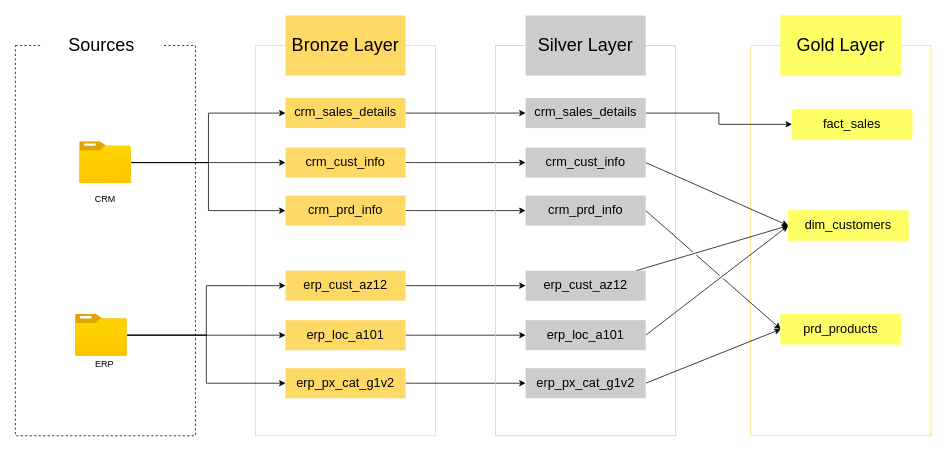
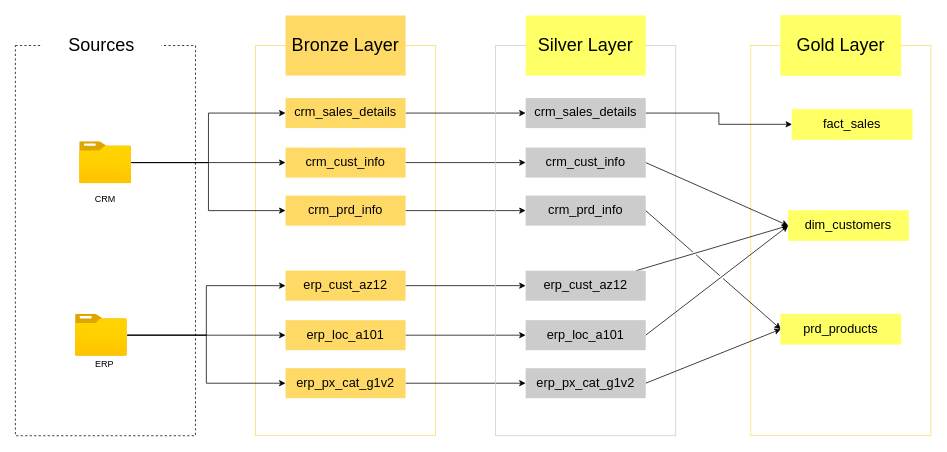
node "Silver Layer": fillcolor #cccccc -> #ffff66
